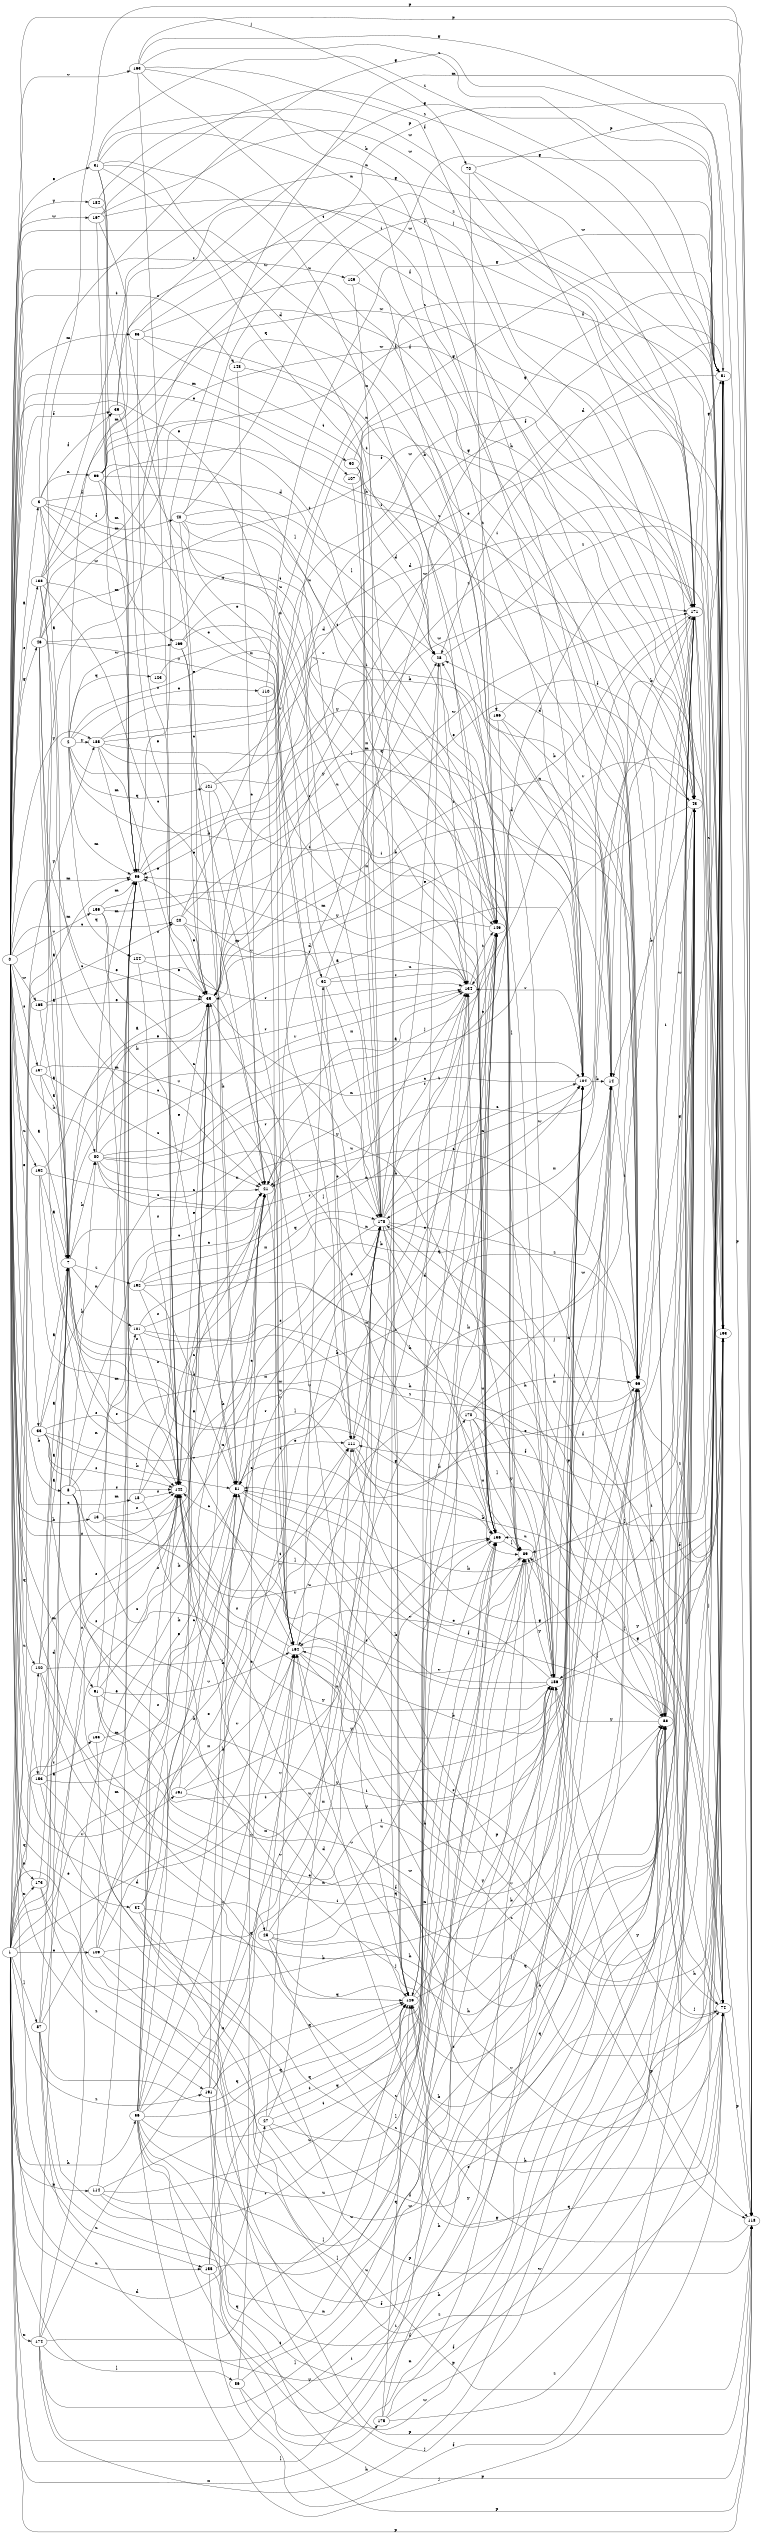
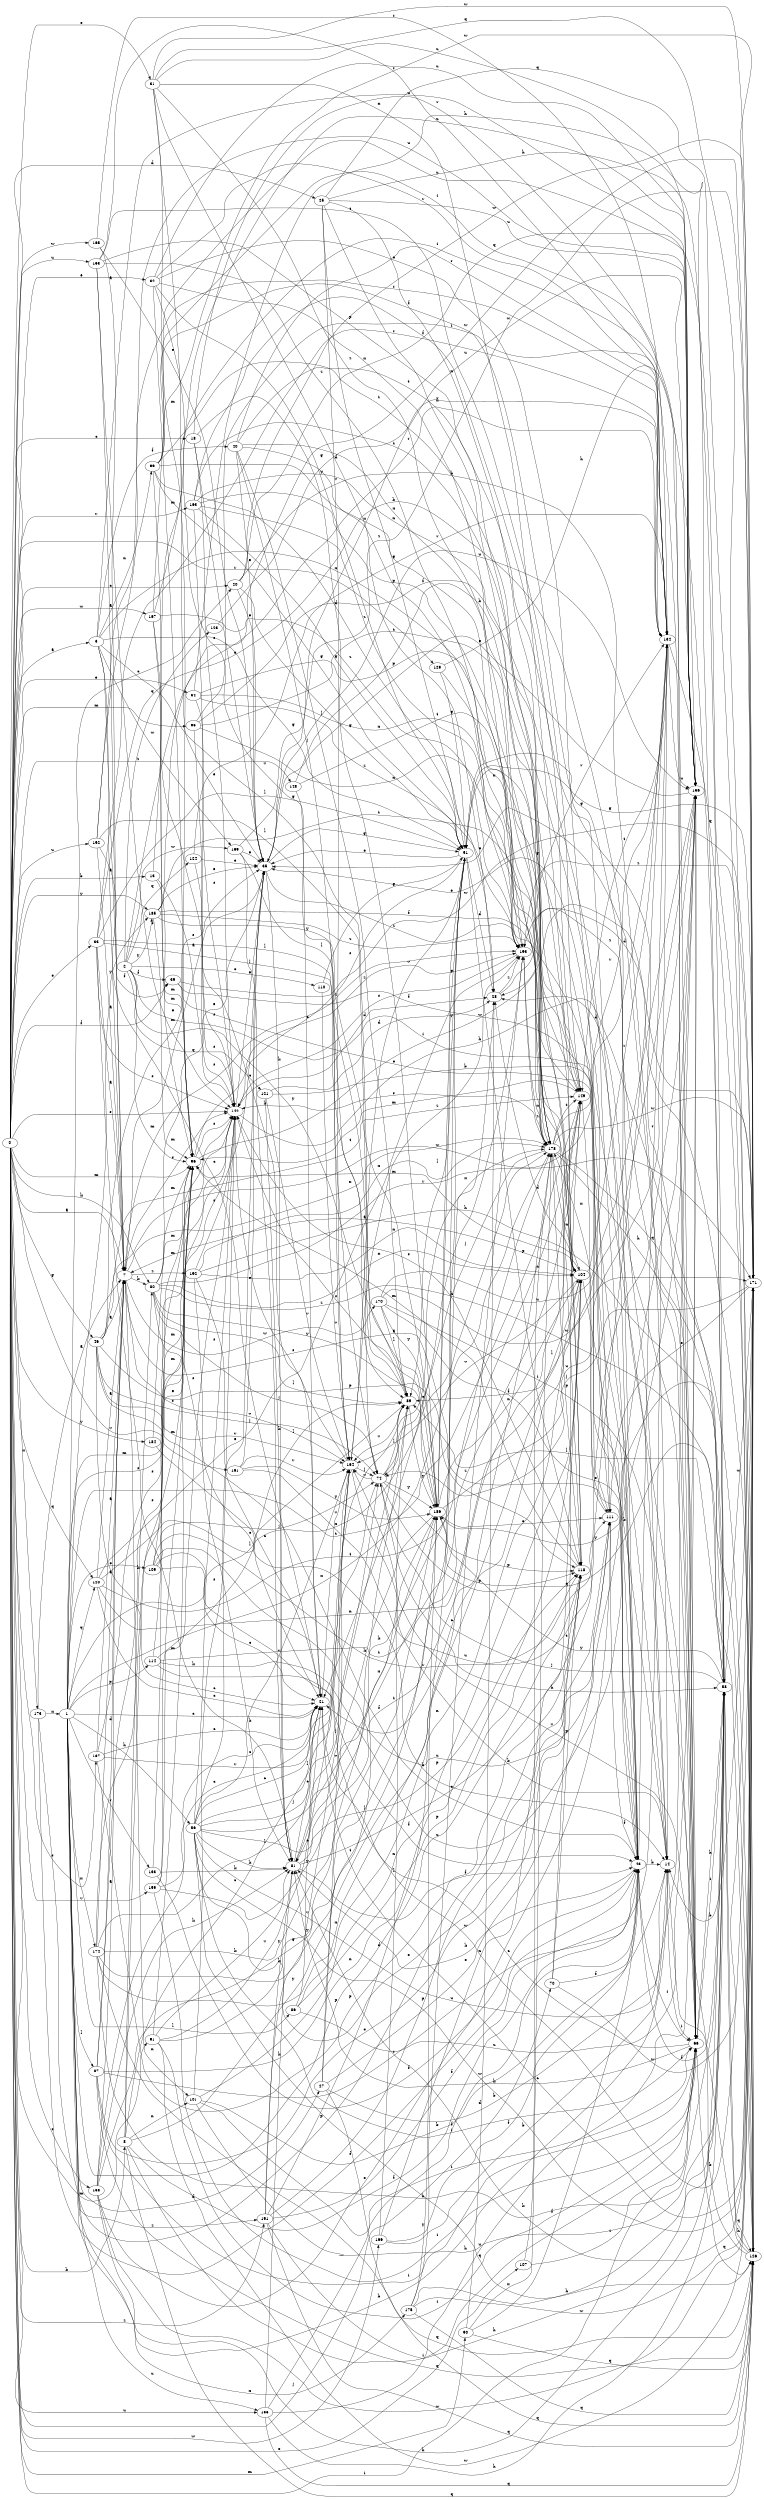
edge "185" -> "43": label "d" -> "f"
edge "164" -> "32": reversed
edge "13" -> "21": now "120" -> "21"
edge "1" -> "173": reversed
